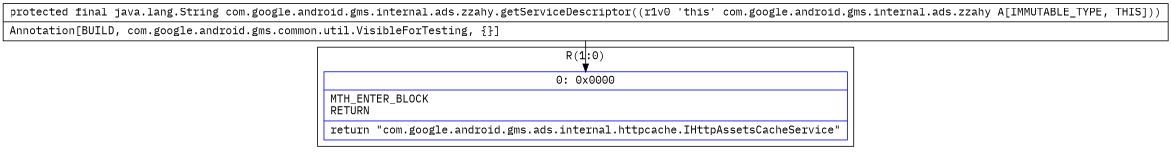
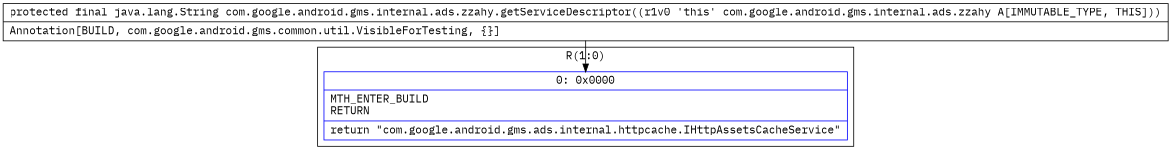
node "0: 0x0000": text "MTH_ENTER_BLOCK" -> "MTH_ENTER_BUILD"
